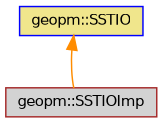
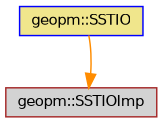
edge "geopm::SSTIOImp" -> "geopm::SSTIO": reversed
